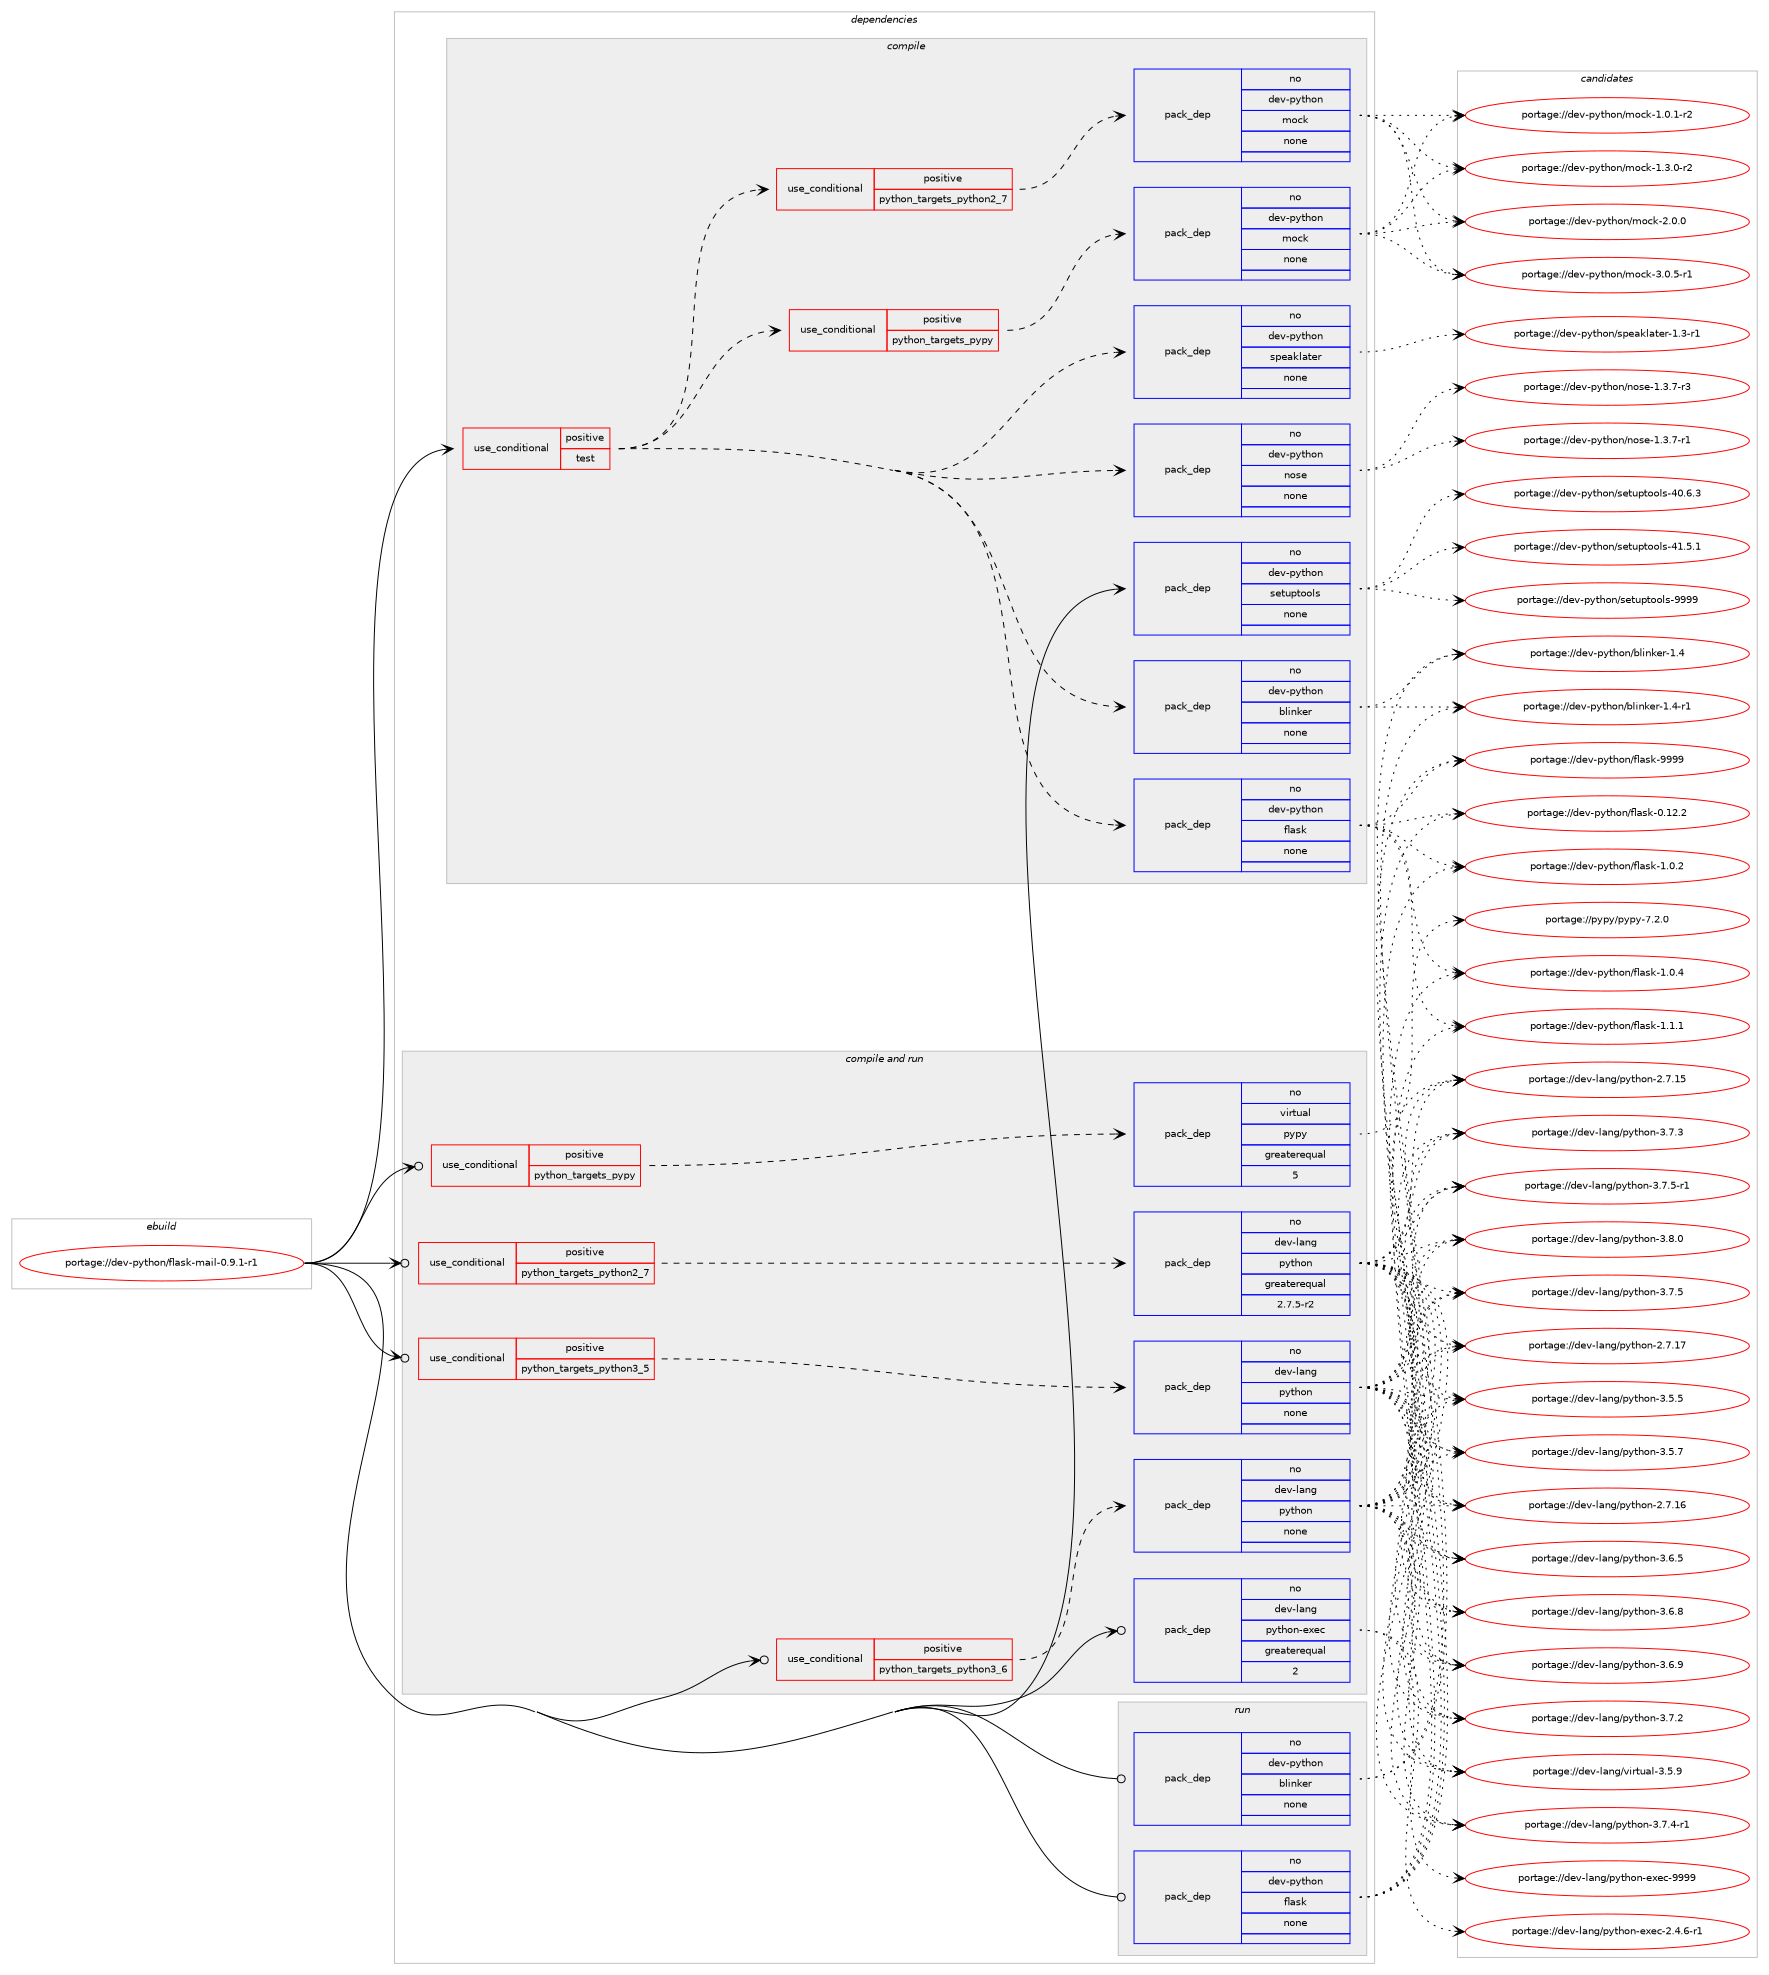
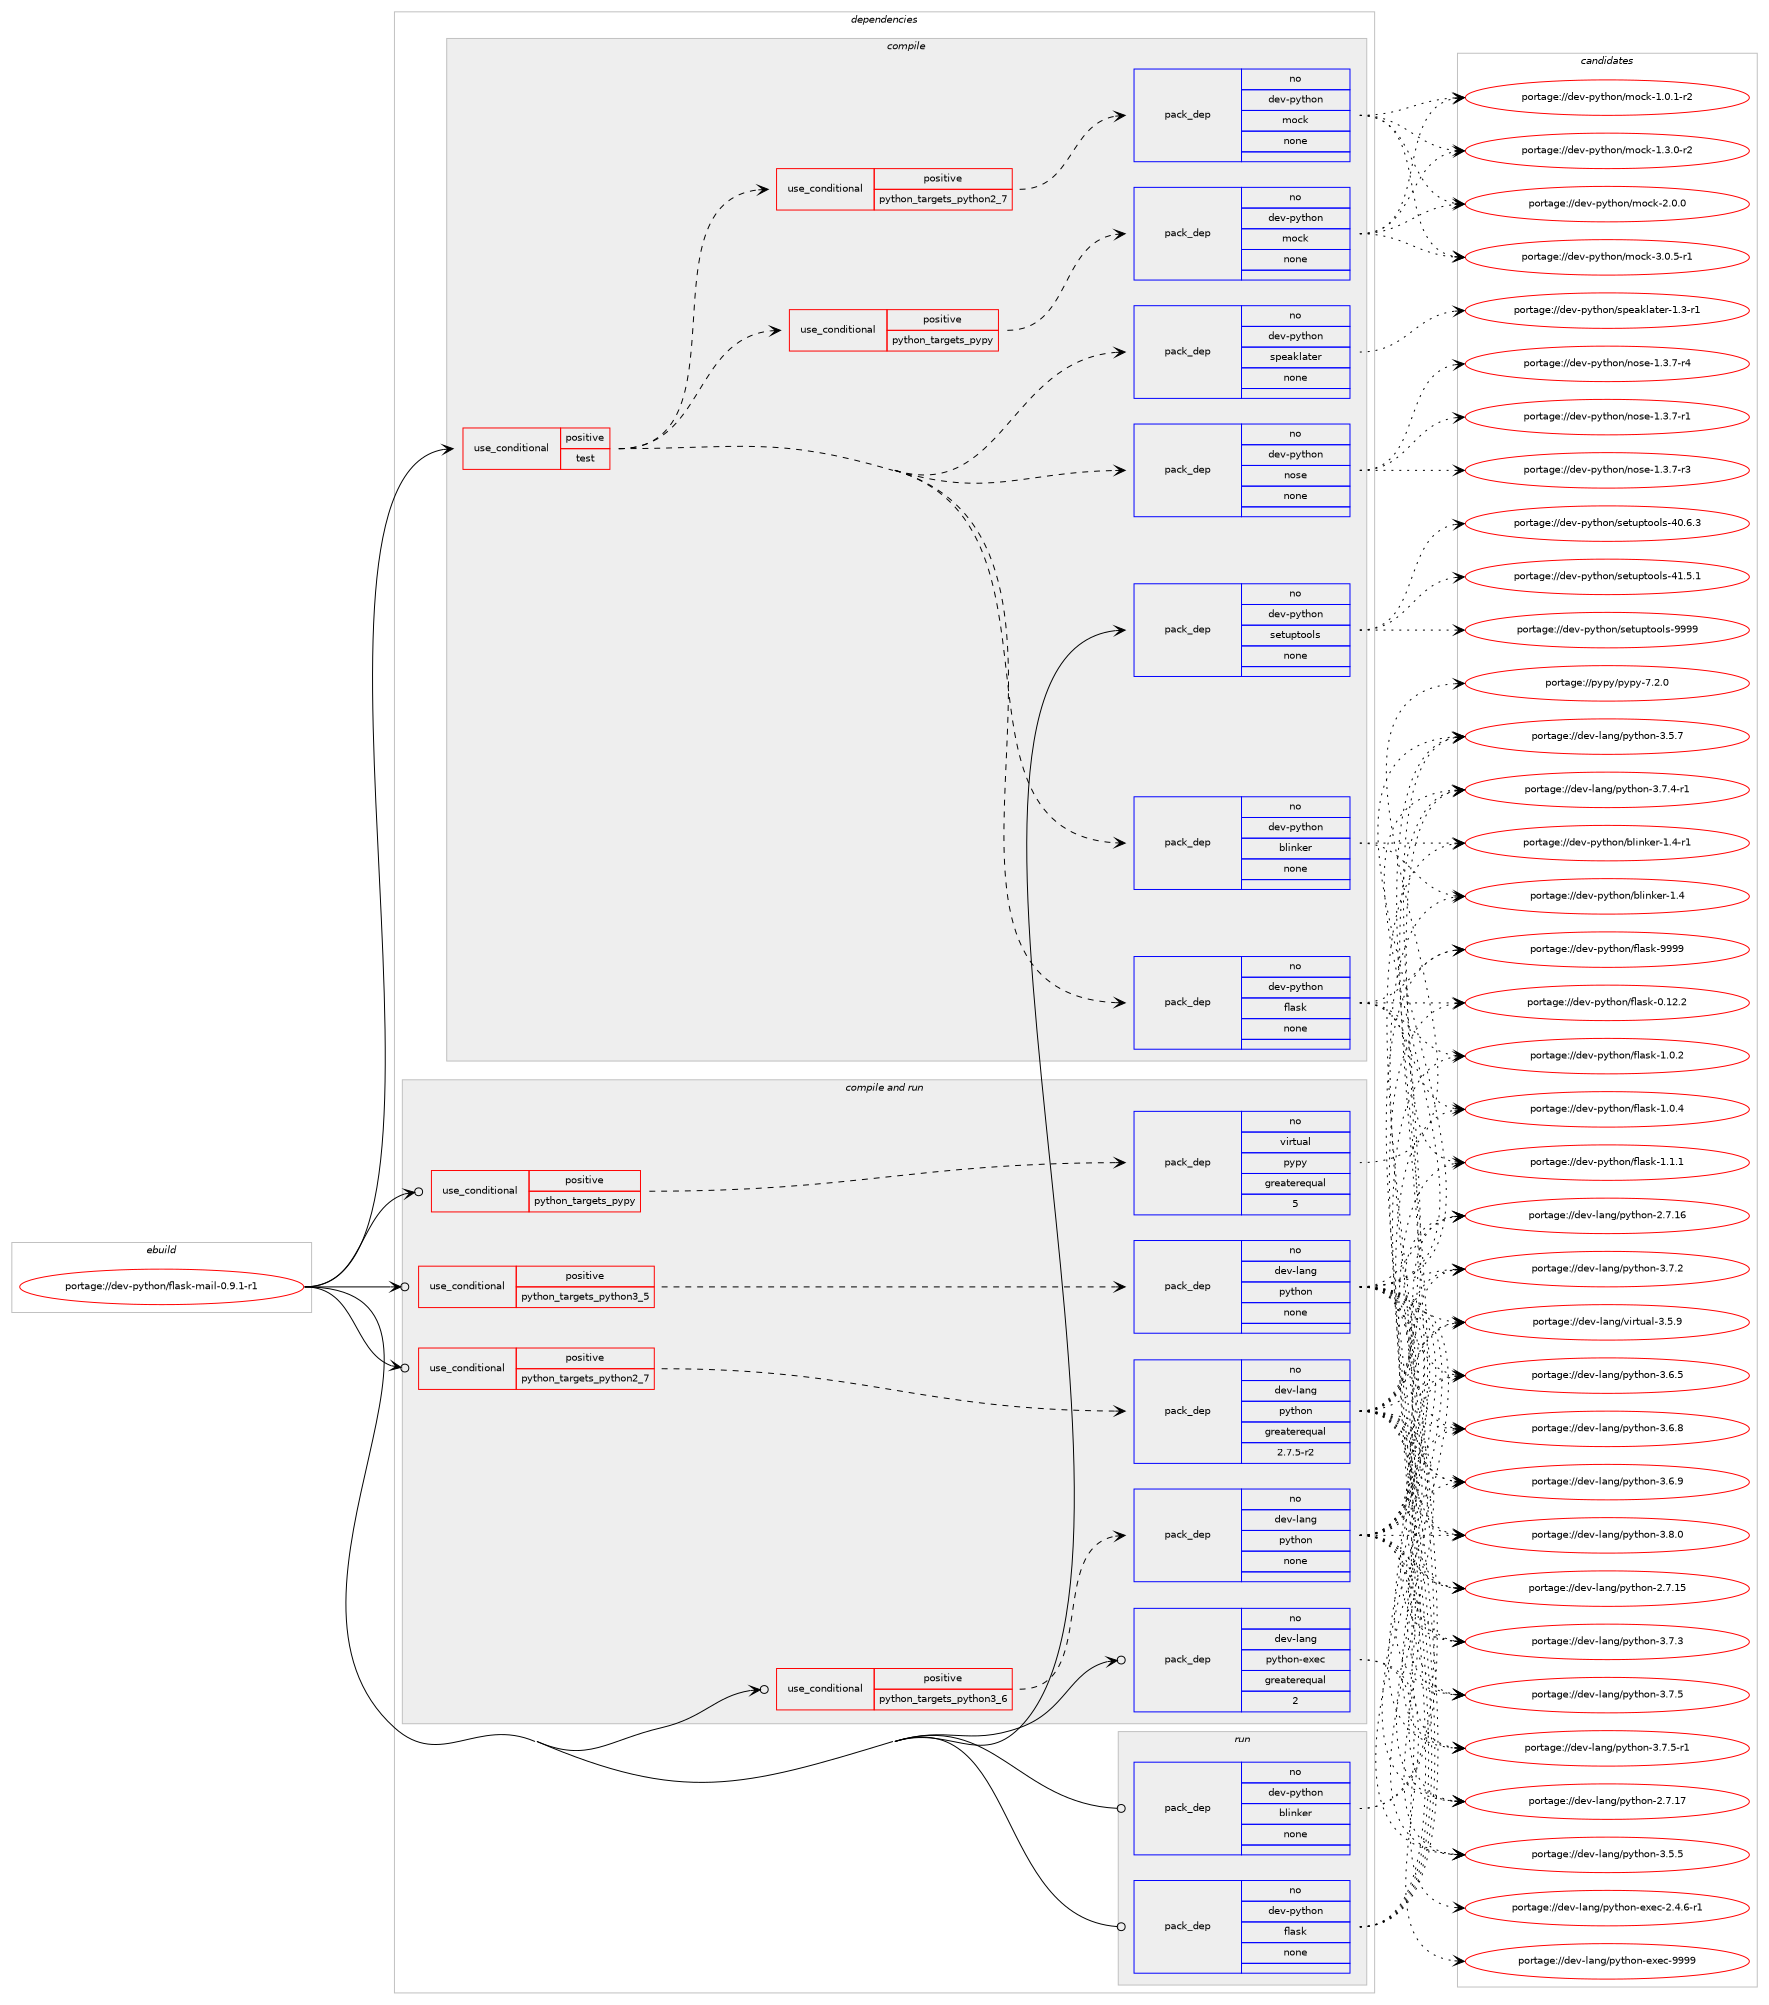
node "portage://dev-python/nose-1.3.7-r4": added
